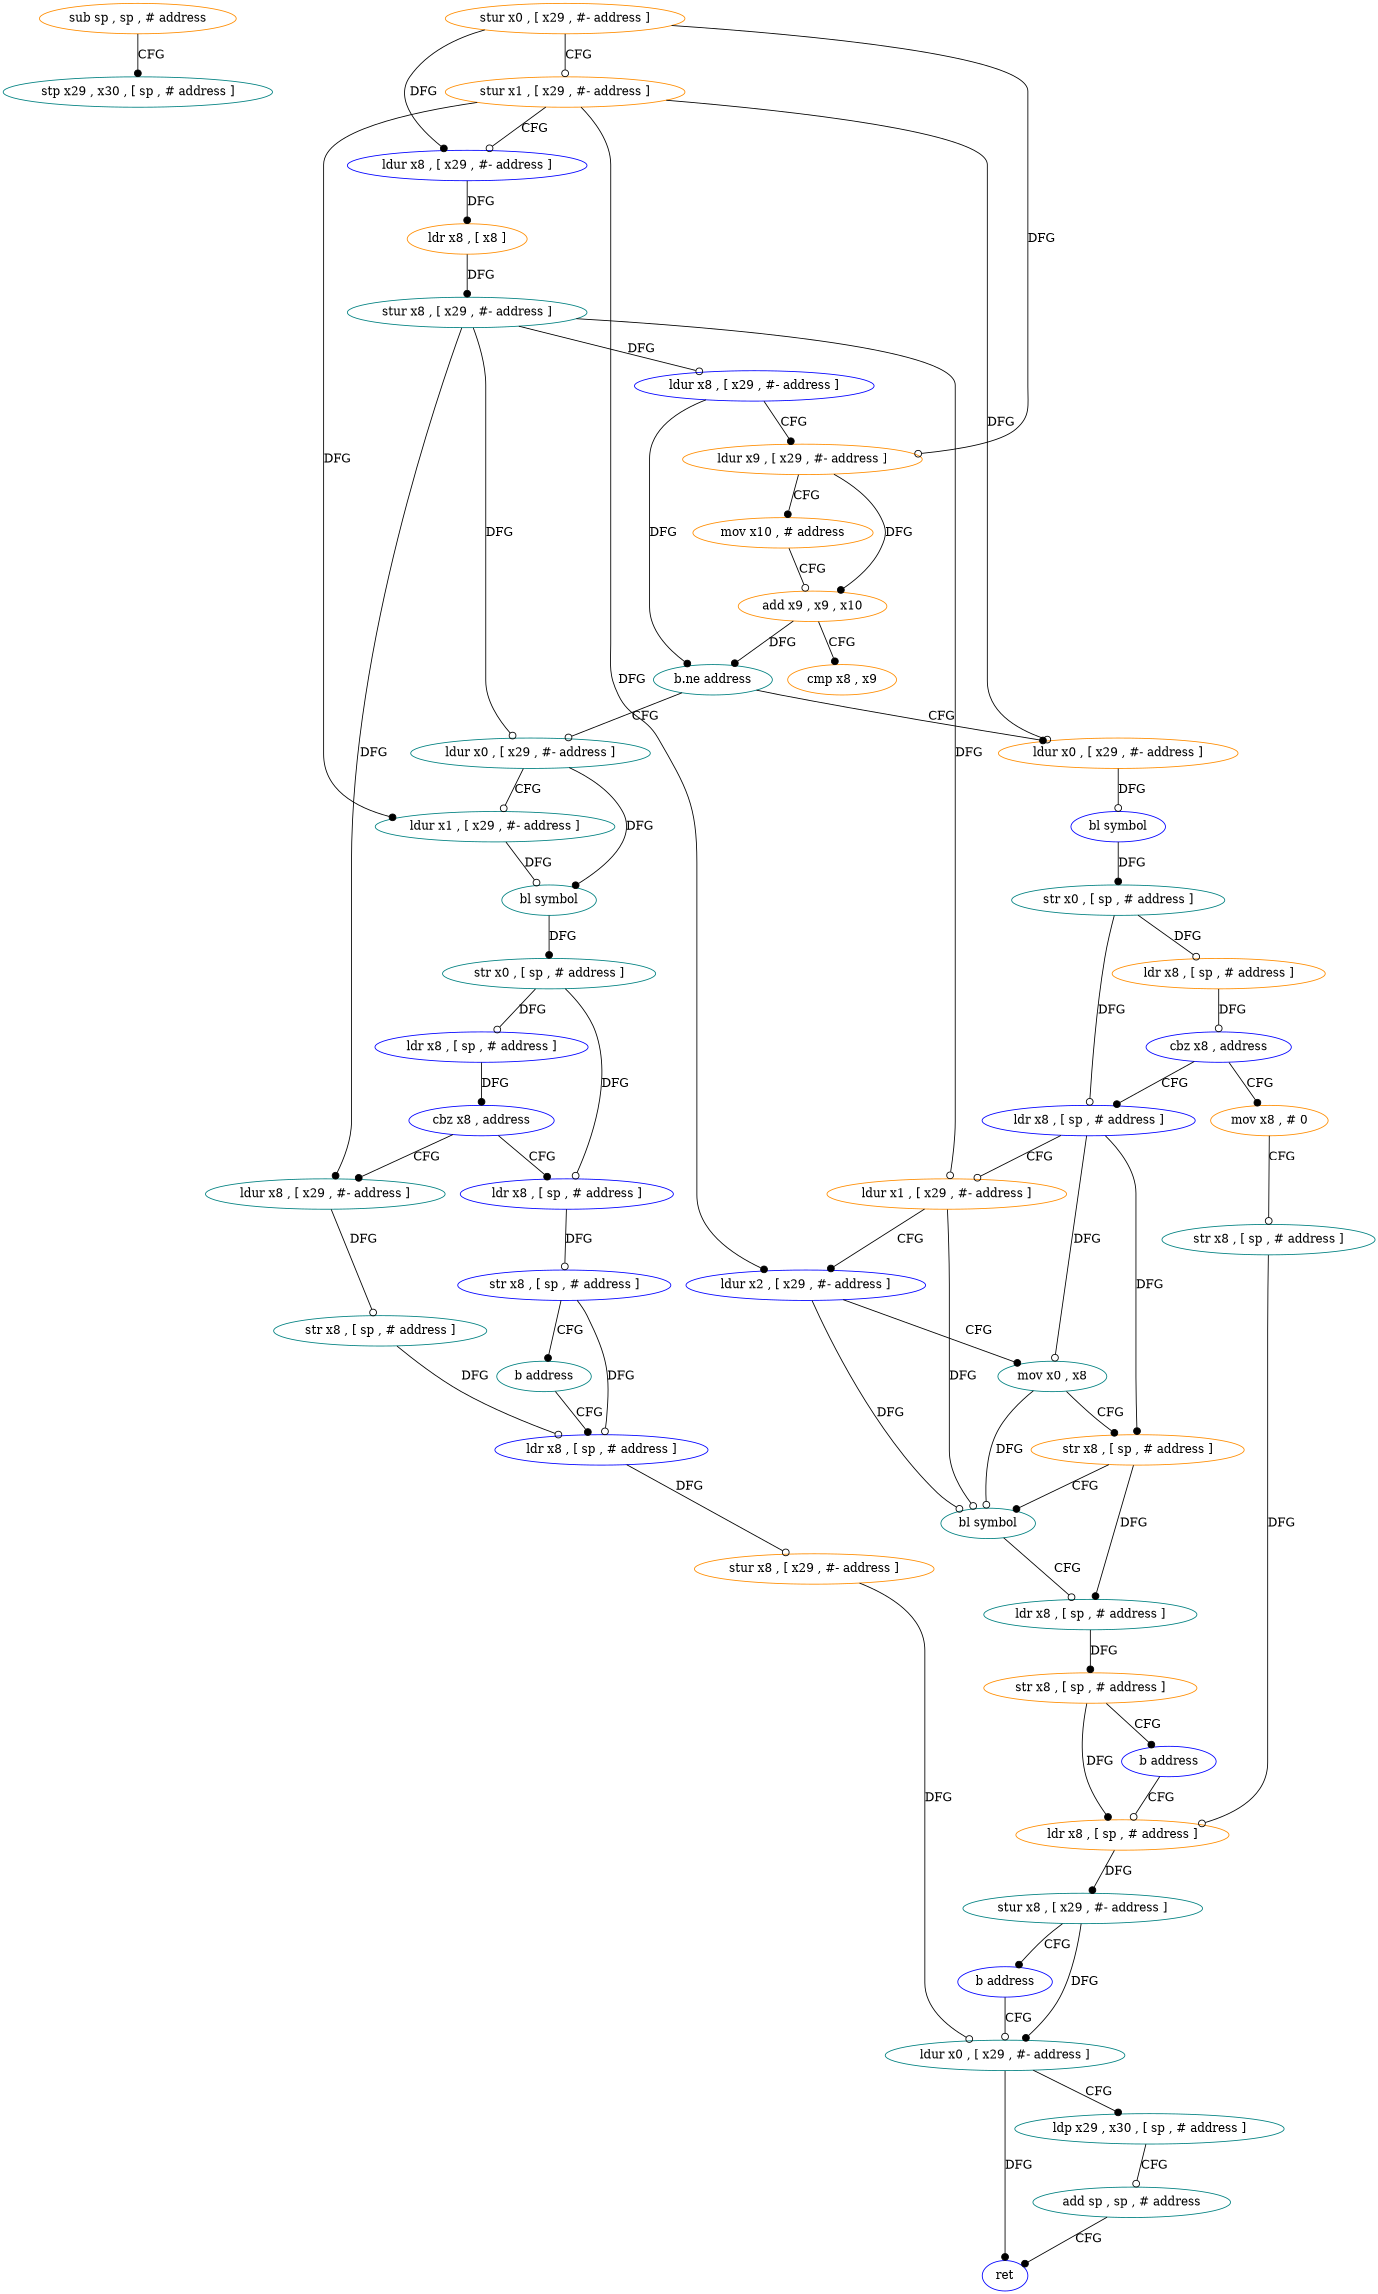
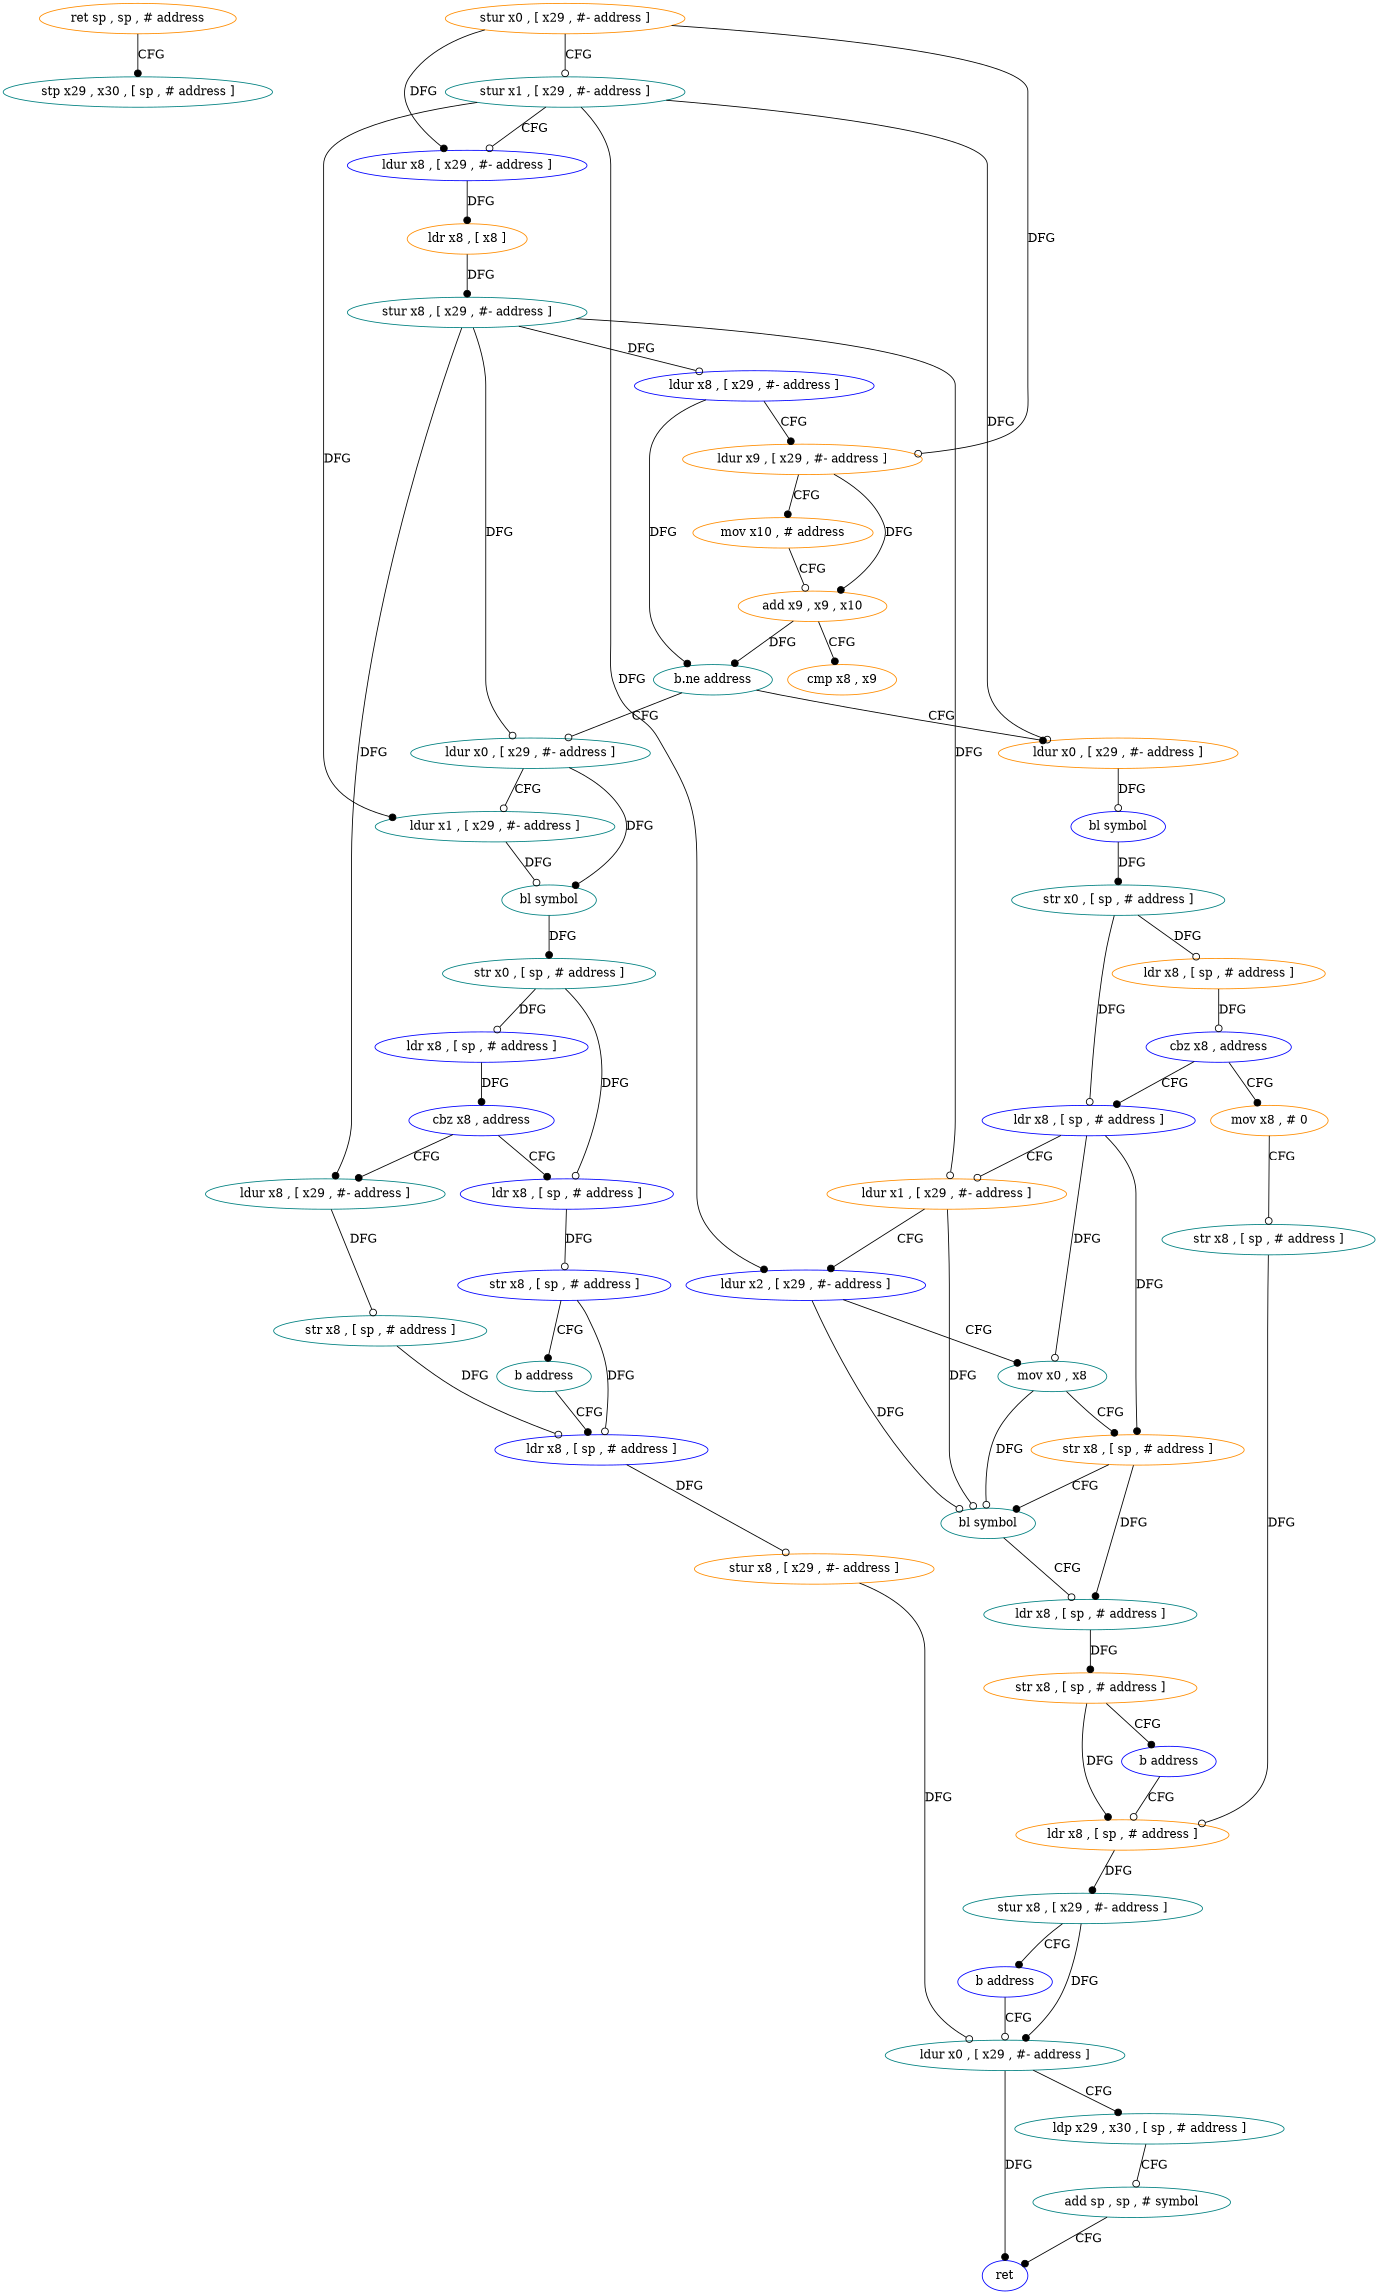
node "sub sp , sp , # address": label "sub sp , sp , # address" -> "ret sp , sp , # address"
node "stur x1 , [ x29 , #- address ]": color darkorange -> teal
node "add sp , sp , # address": label "add sp , sp , # address" -> "add sp , sp , # symbol"
